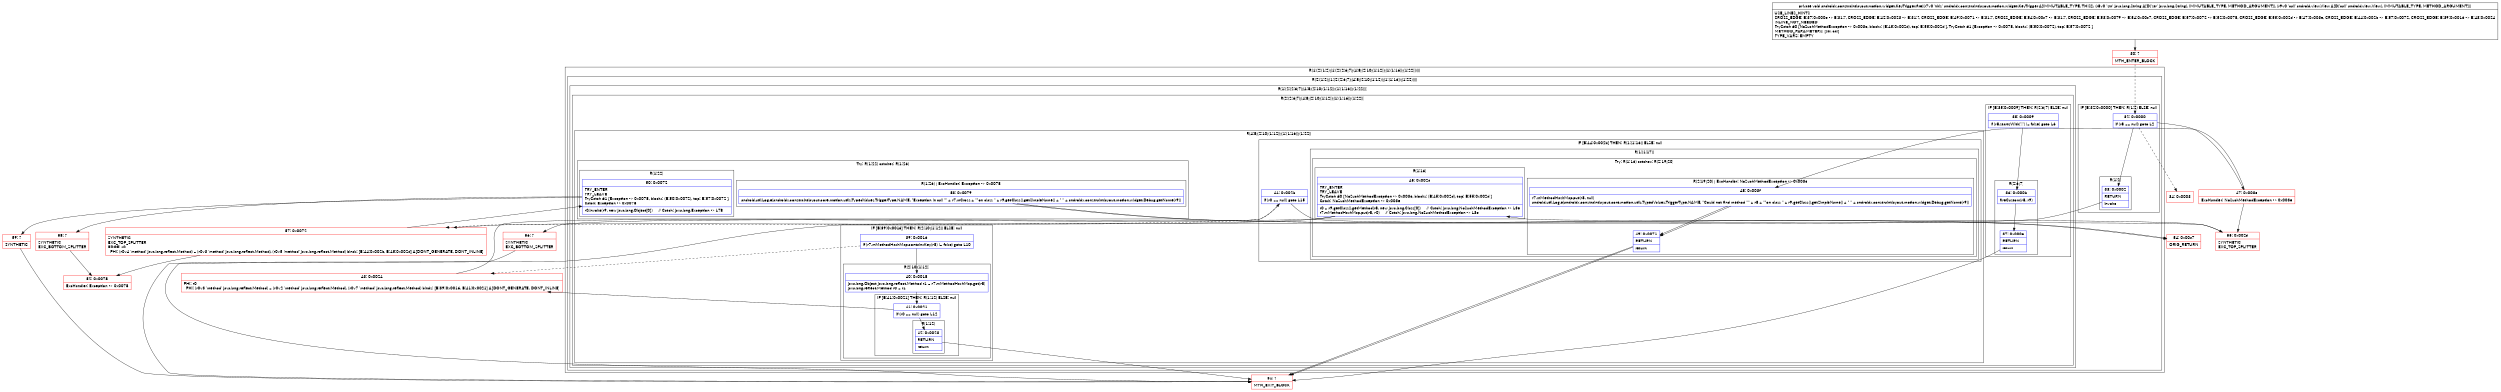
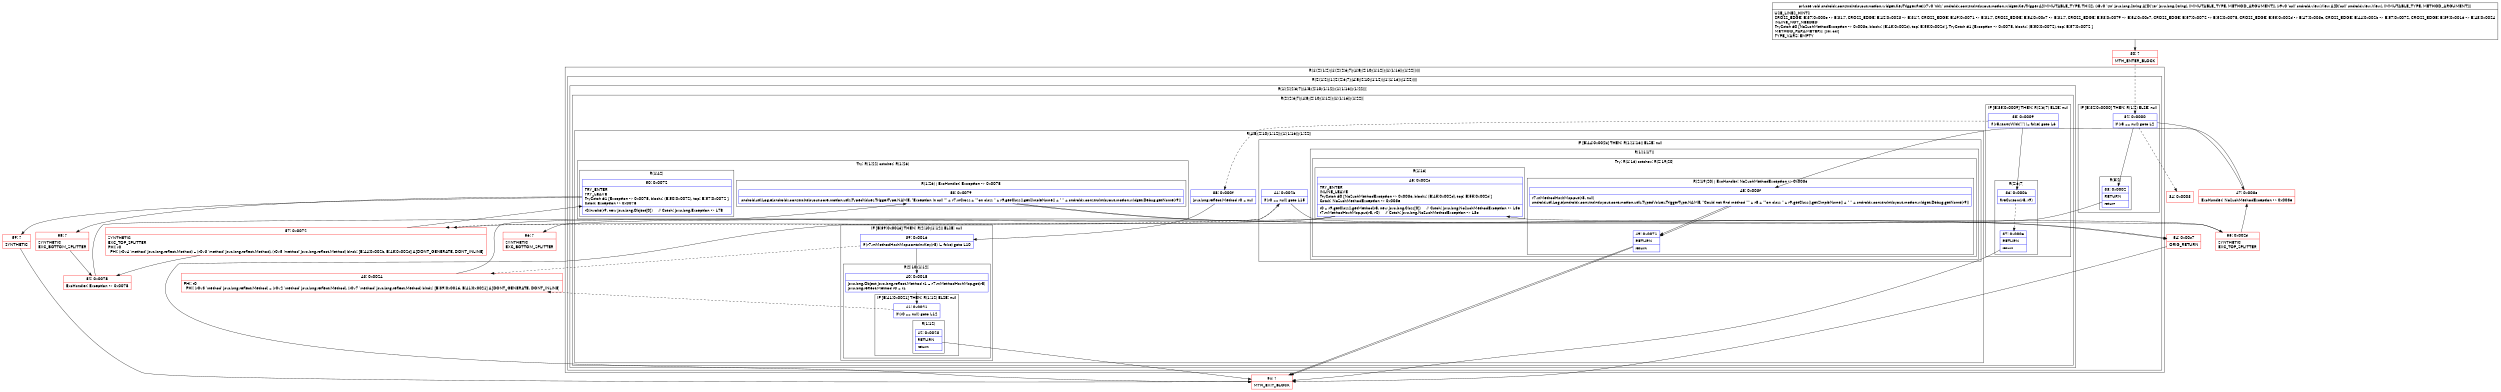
cluster "R(1:22)": label "R(1:22)" -> "R(1:42)"
cluster "R(1:2)": label "R(1:2)" -> "R(8:2)"
node "45: 0x002d": text "TRY_LEAVE" -> "INLINE_LEAVE"
node "38: 0x000f": added
node "33: 0x0002": text "invoke" -> "return"
edge "36: 0x000b" -> "37: 0x000e": style solid -> dashed
edge "47: 0x003e" -> "55: 0x002d": reversed
edge "52: 0x0078" -> "53: 0x0079": added
node "57: 0x0072": text "EDGE: r0" -> "PHI: r0"
edge "41: 0x0021" -> "43: 0x0024": style solid -> dashed
edge "41: 0x0021" -> "42: 0x0023": removed
edge "56: ?" -> "31: ?": now "54: 0x00a7" -> "31: ?"
